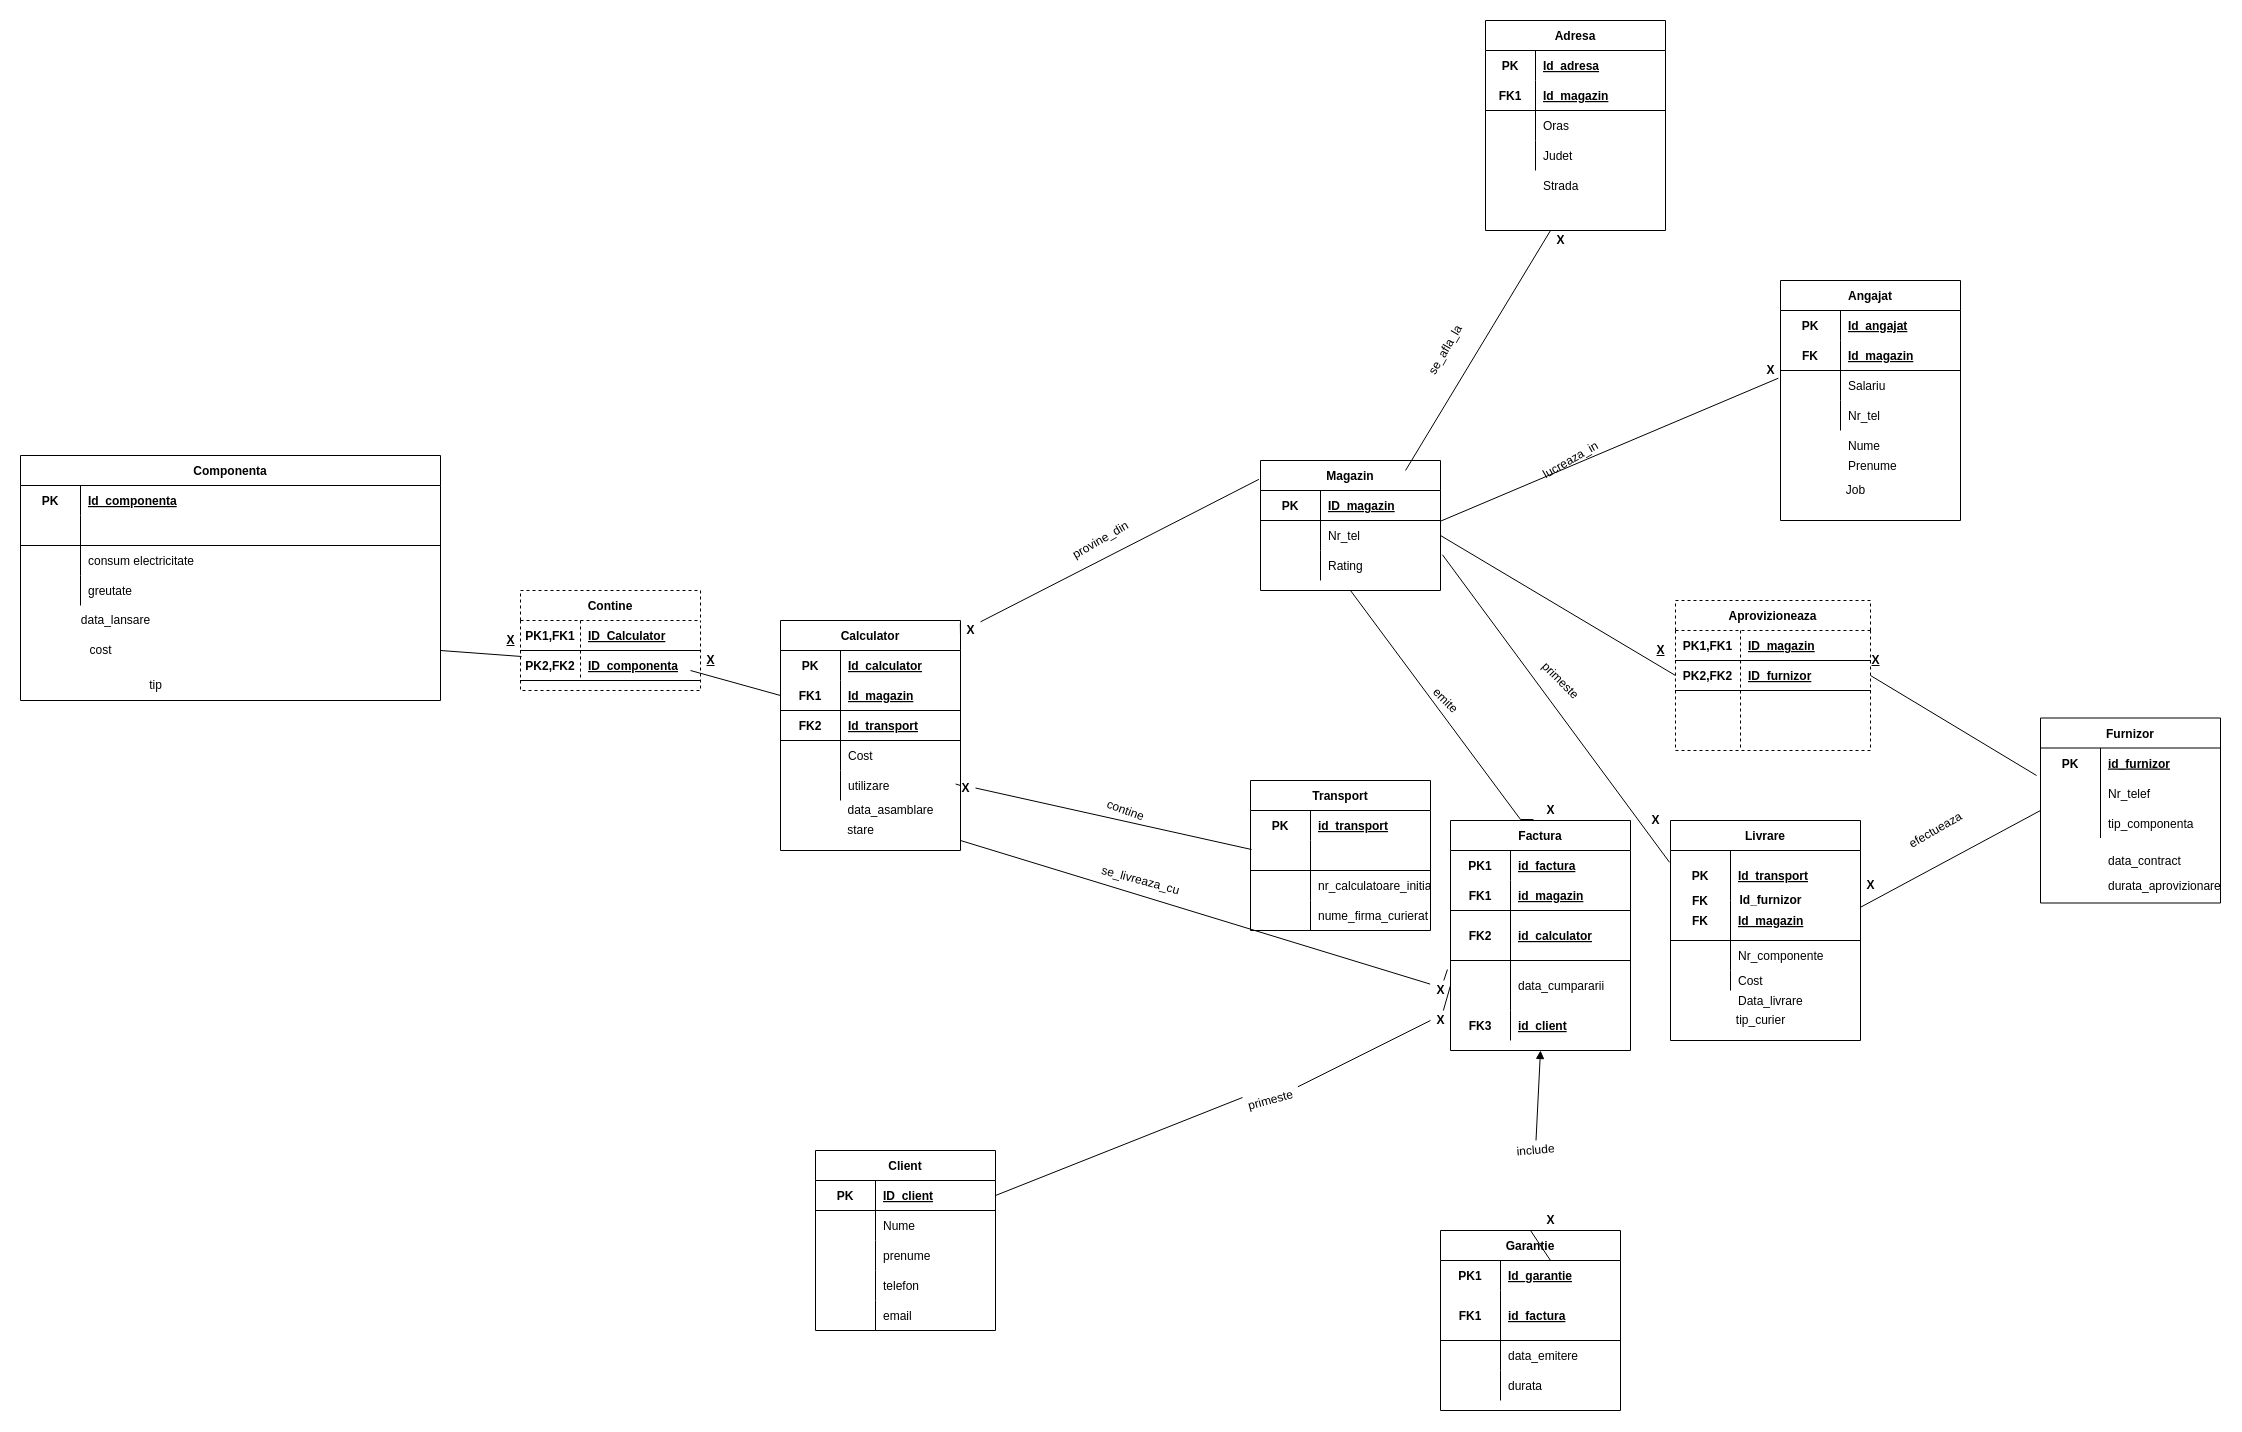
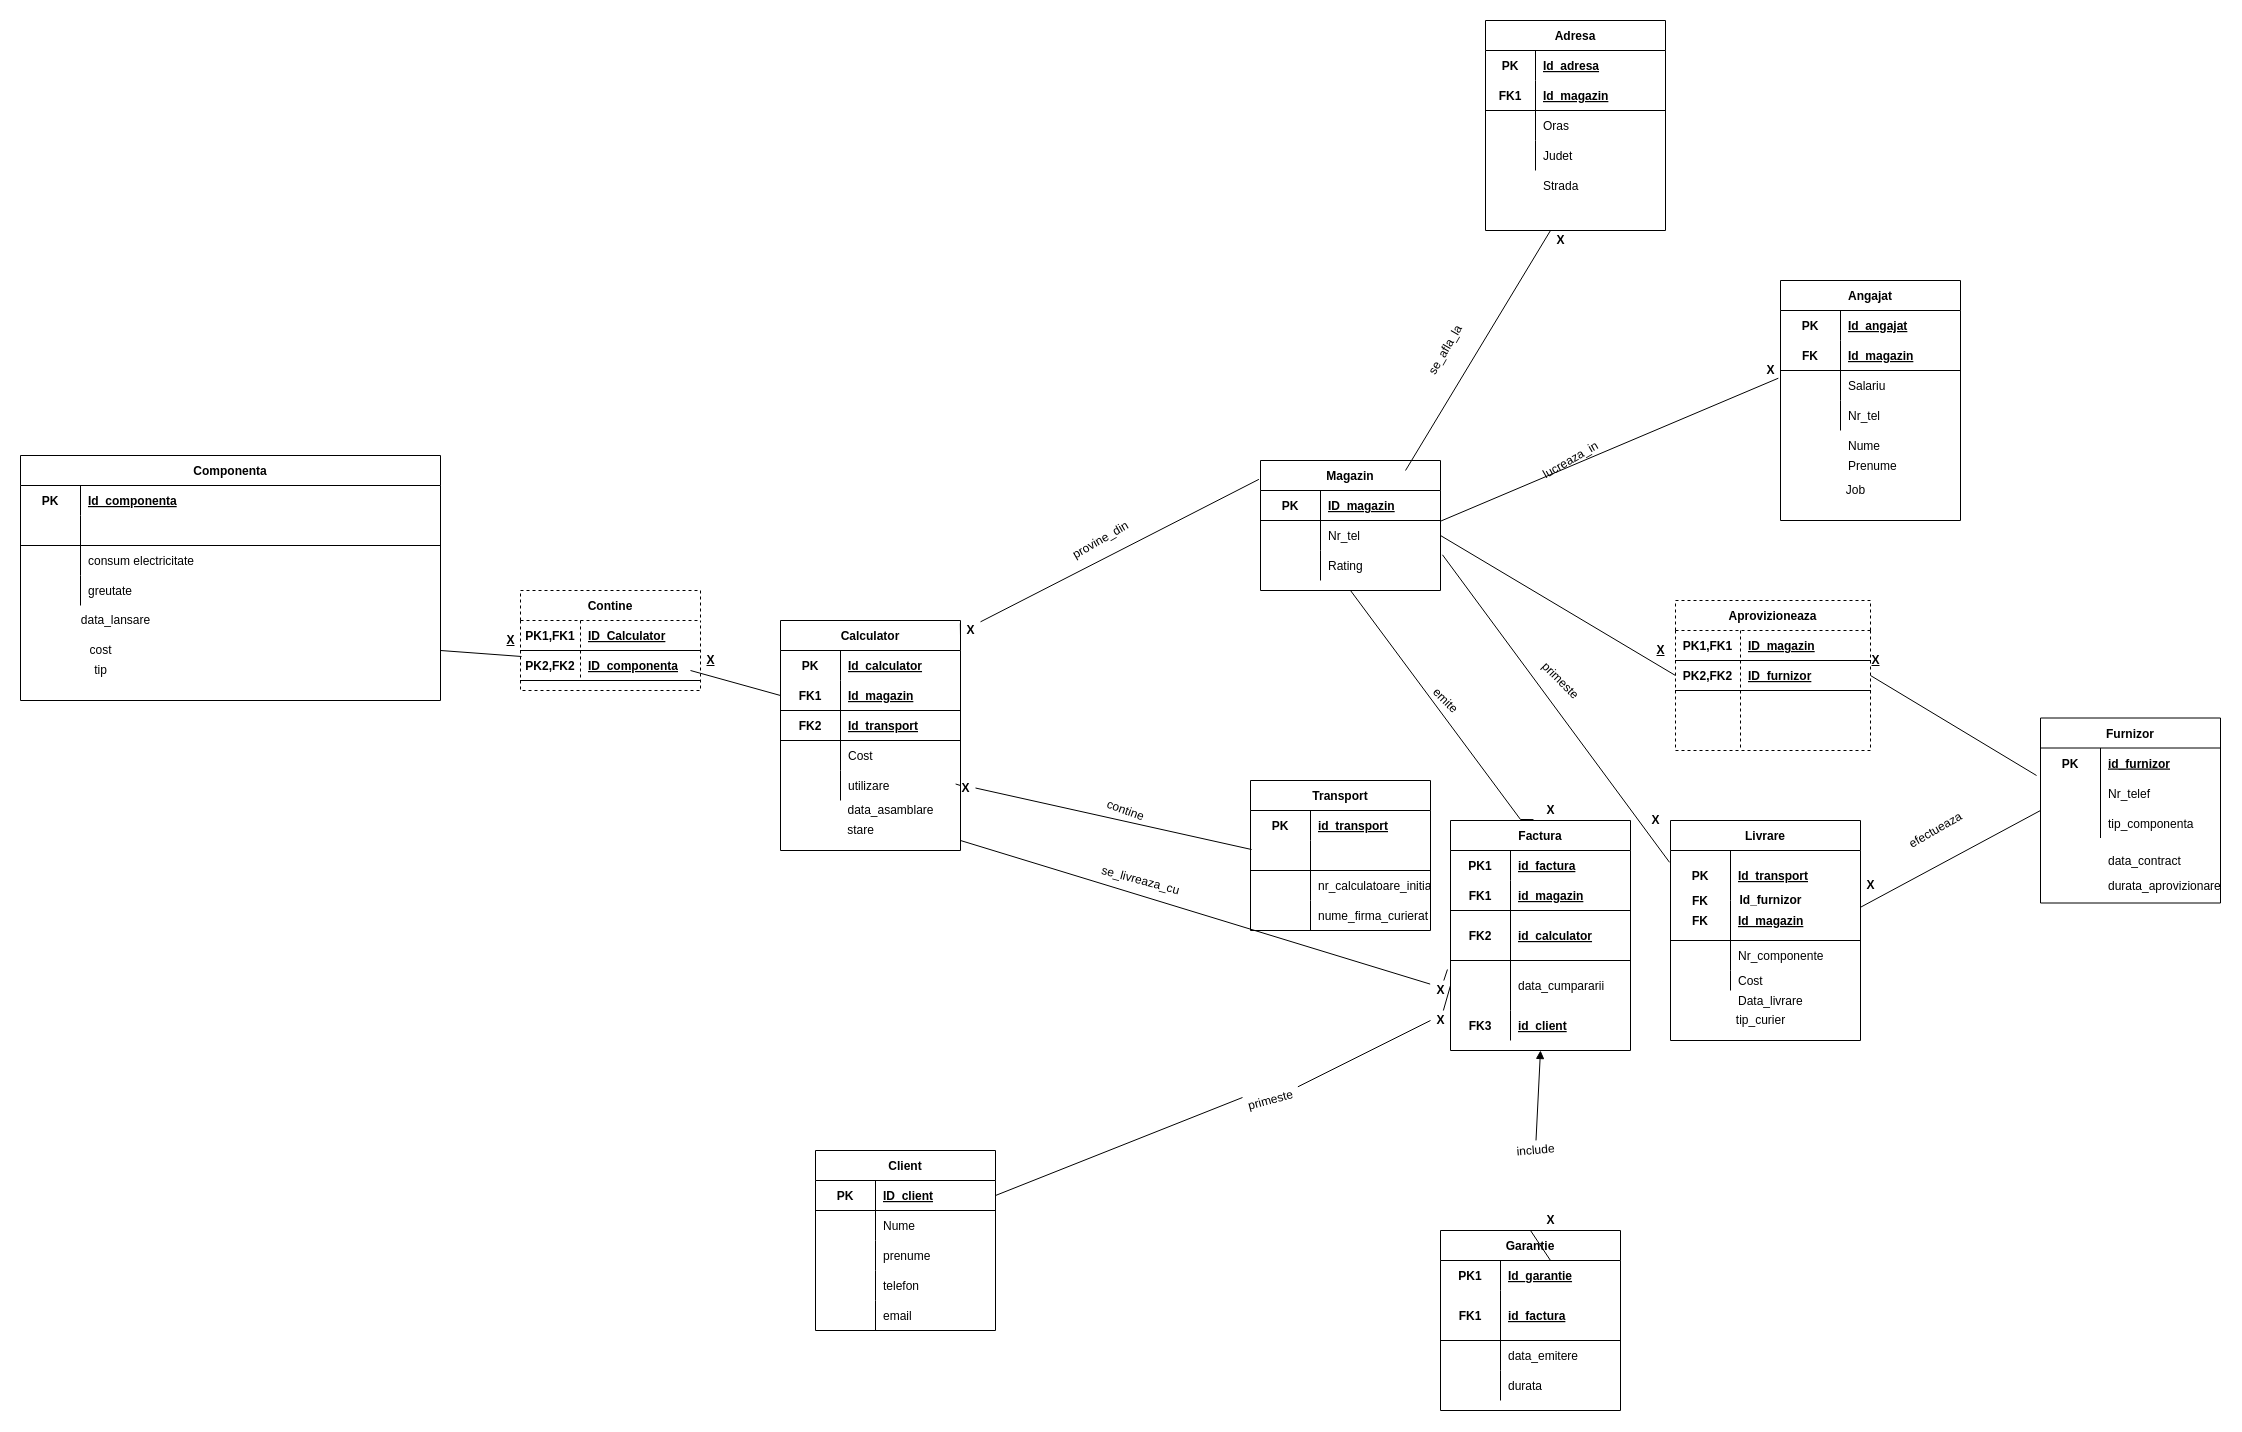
node "tip": moved (156, 686) -> (101, 671)
